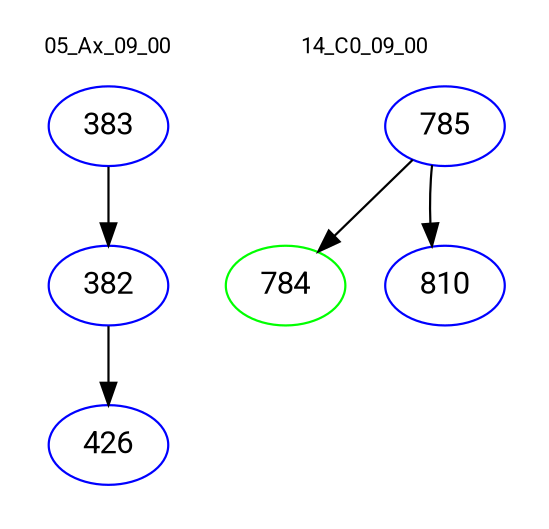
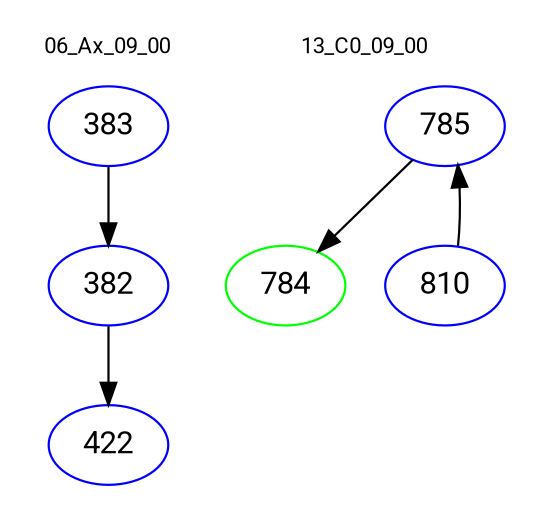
cluster "05_Ax_09_00": label "05_Ax_09_00" -> "06_Ax_09_00"
cluster "14_C0_09_00": label "14_C0_09_00" -> "13_C0_09_00"
edge "785" -> "810": reversed
node "426": label "426" -> "422"
